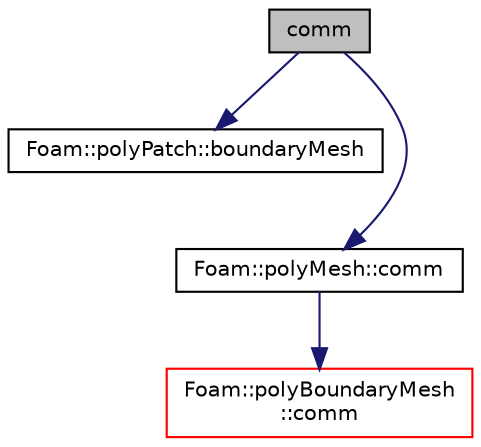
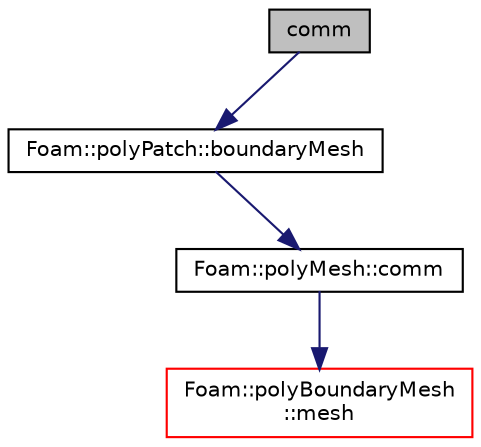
edge "comm" -> "Foam::polyMesh::comm": now "Foam::polyPatch::boundaryMesh" -> "Foam::polyMesh::comm"
node "Foam::polyBoundaryMesh ::comm": label "Foam::polyBoundaryMesh ::comm" -> "Foam::polyBoundaryMesh ::mesh"
